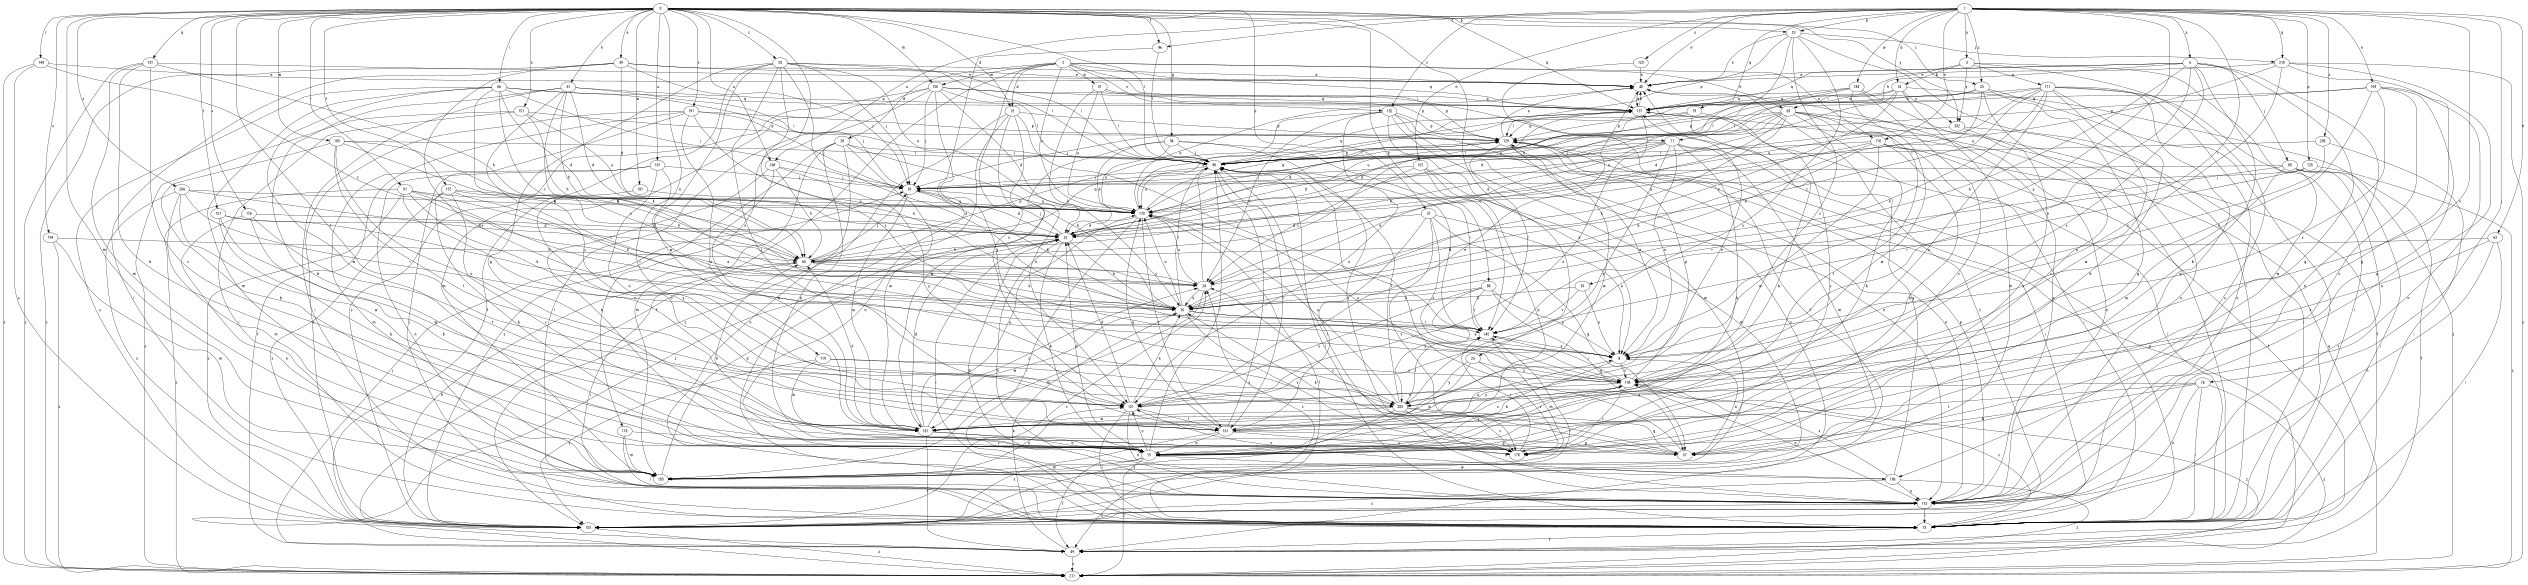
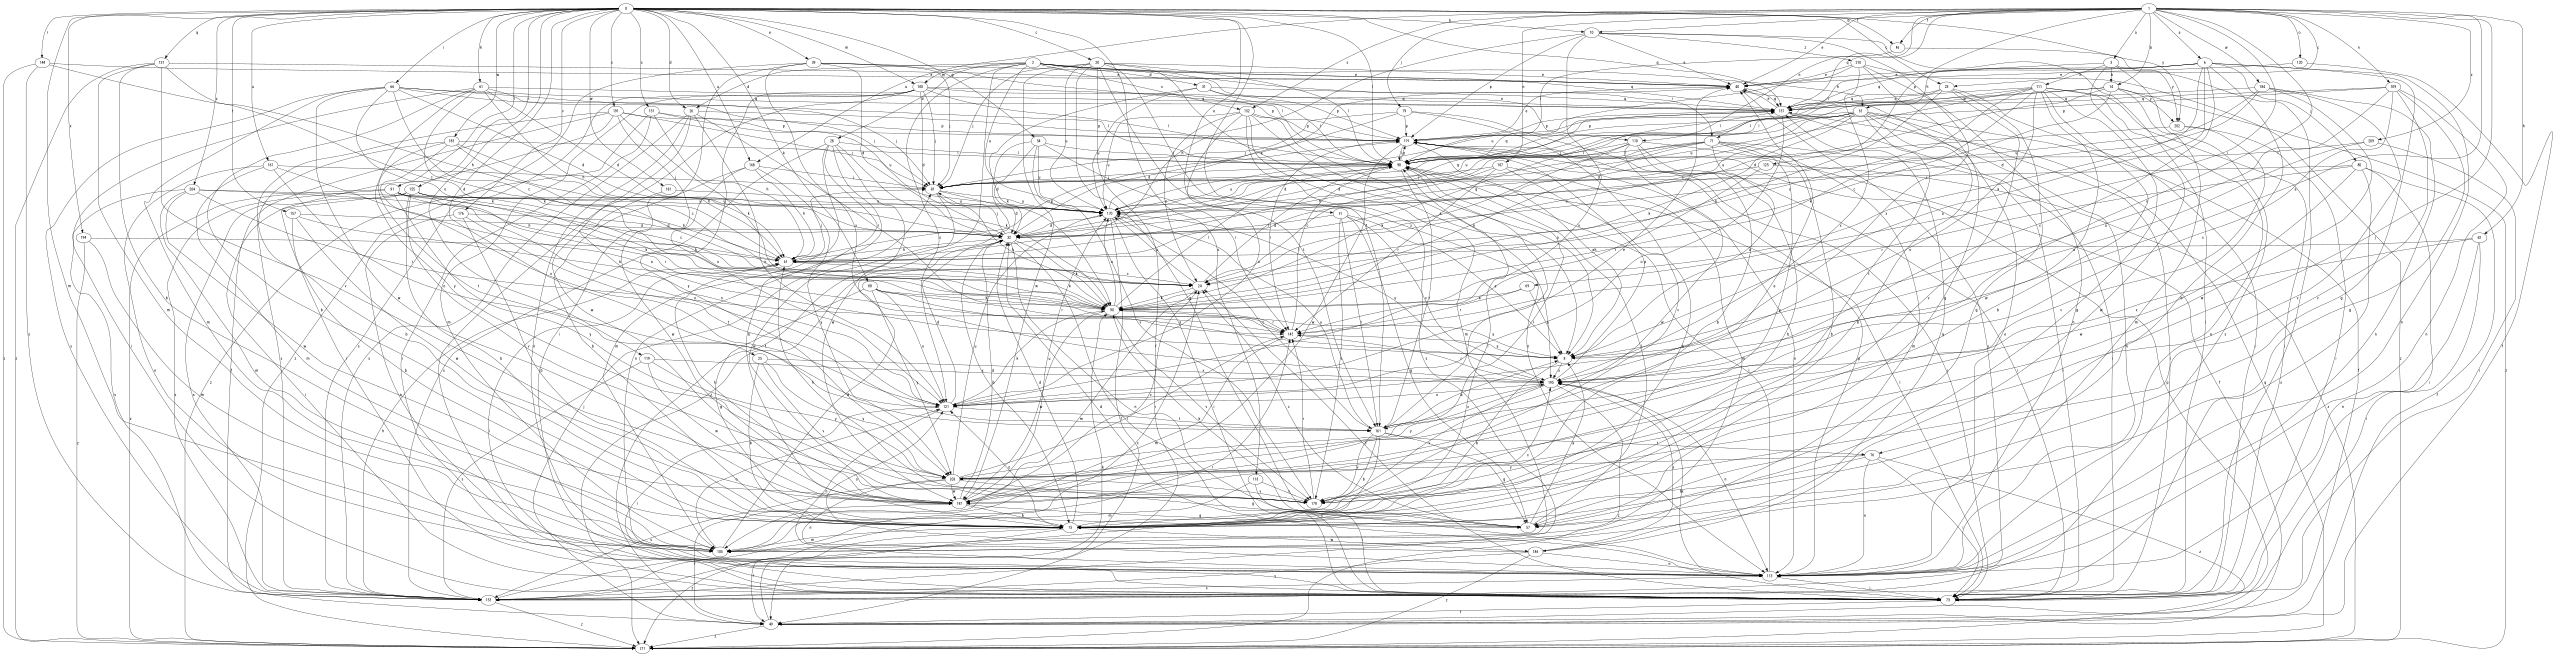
edge "1" -> "210": now "1" -> "137"
edge "1" -> "79": label "q" -> "j"
edge "76" -> "161": reversed
edge "155" -> "73": added, label "i"
